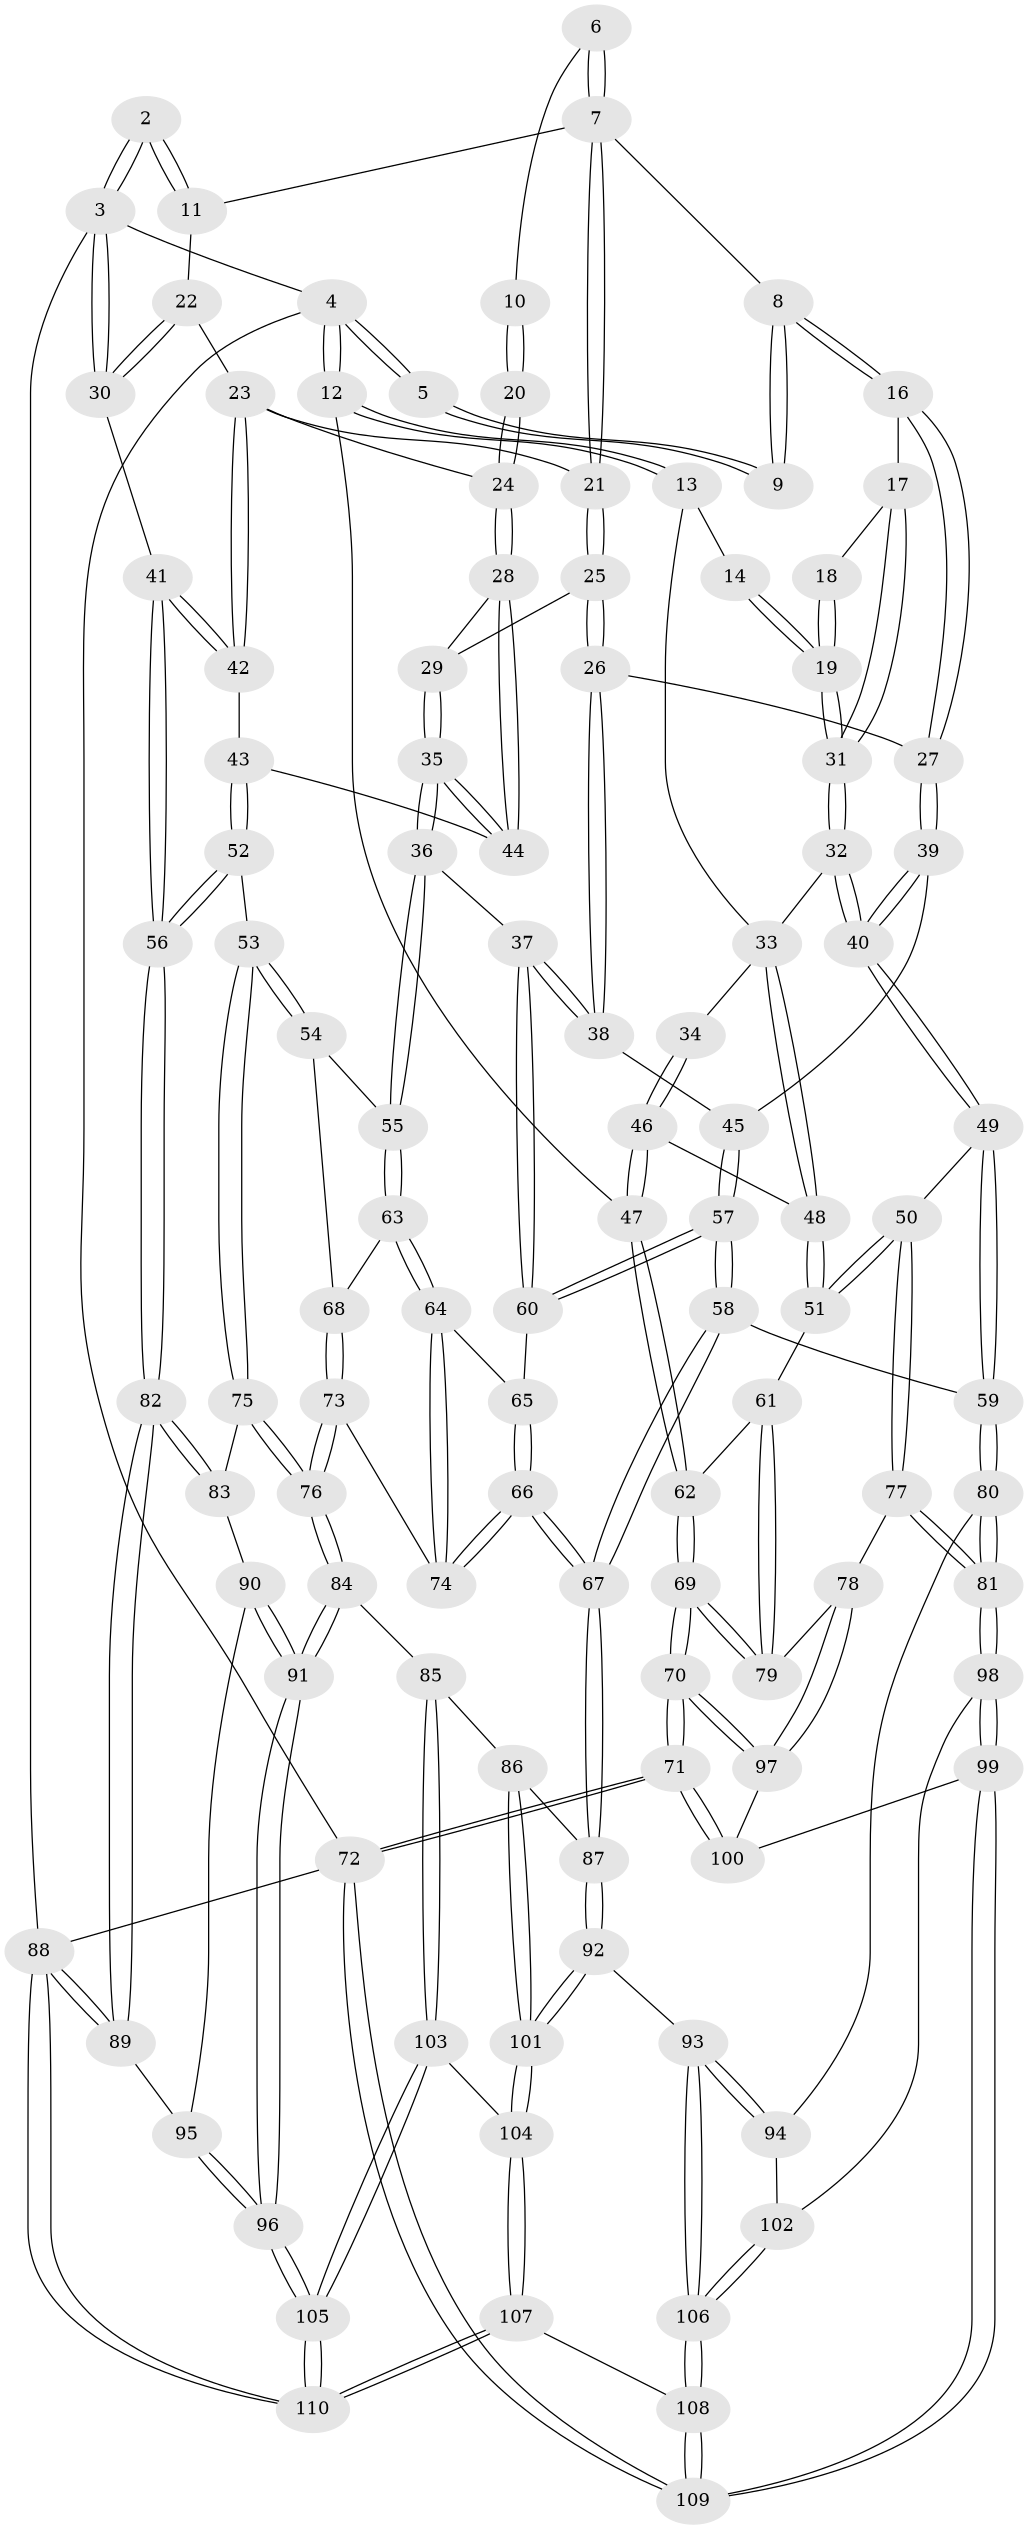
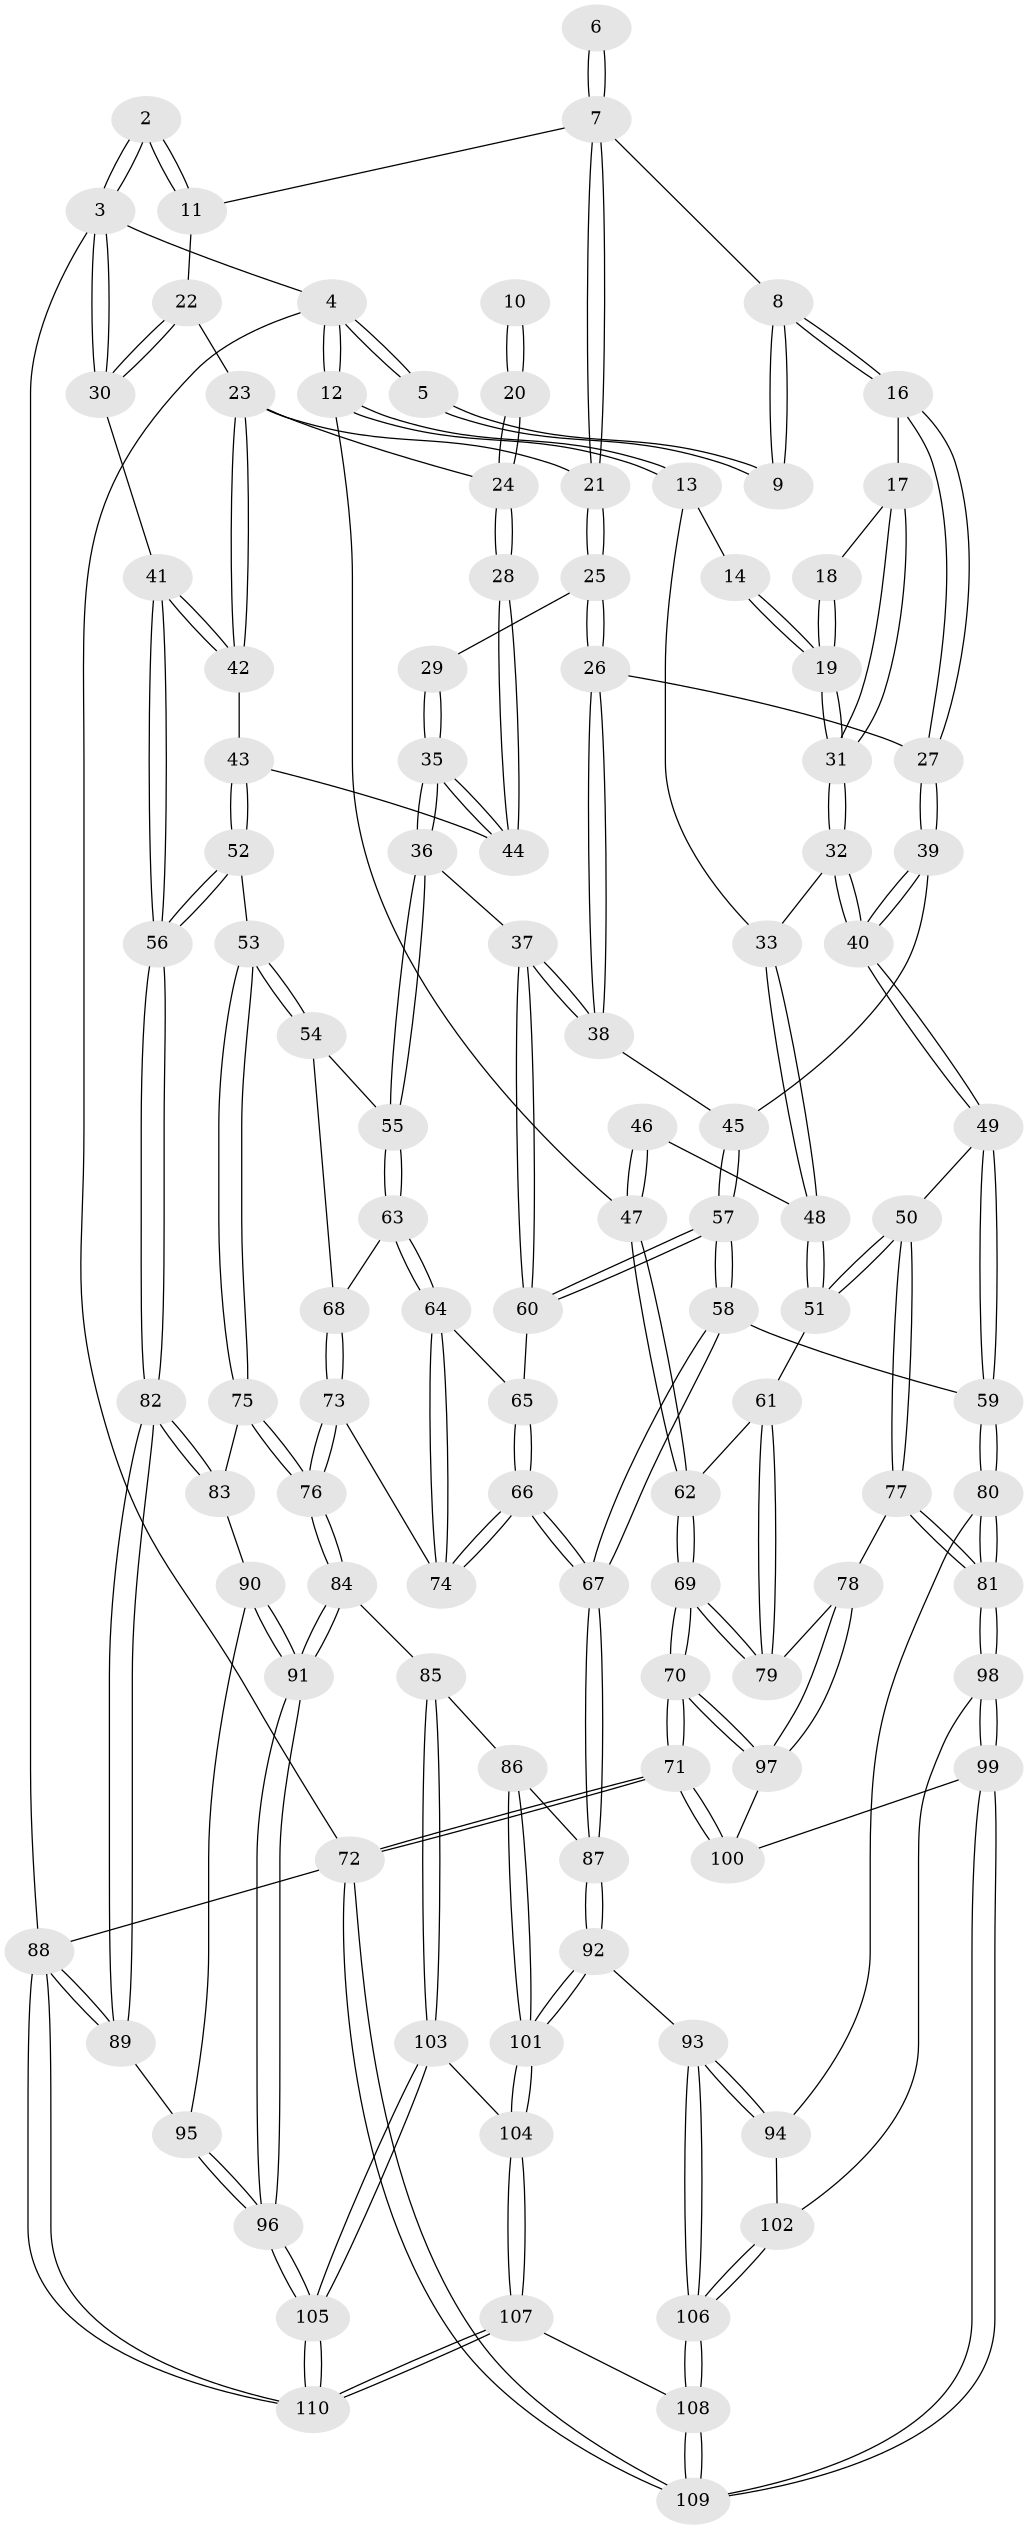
edge "6" -- "10": removed
edge "28" -- "29": removed
node "34": removed
